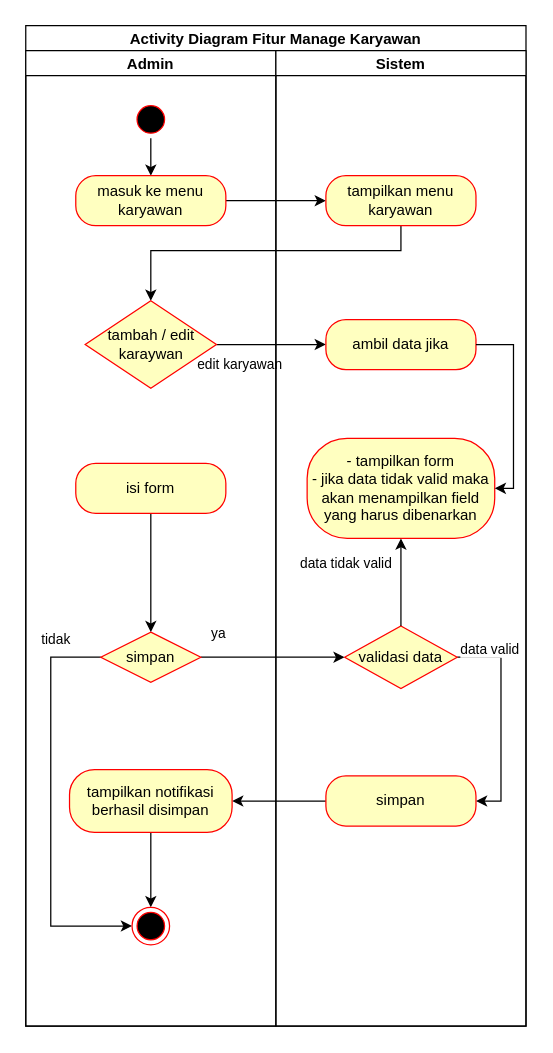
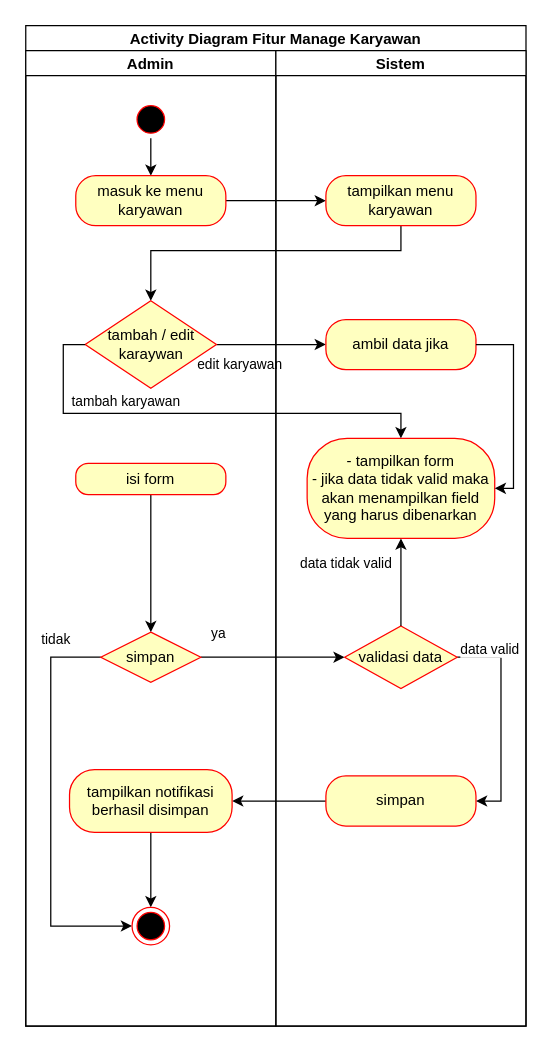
edge "tambah / edit karaywan" -> "- tampilkan form - jika data tidak valid maka akan menampilkan field yang harus dibenarkan": added, label "tambah karyawan"
node "isi form": size 150x50 -> 150x31
